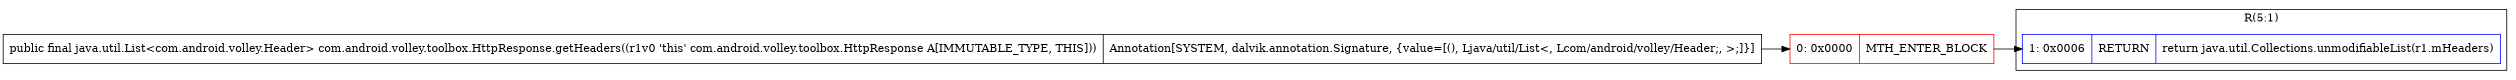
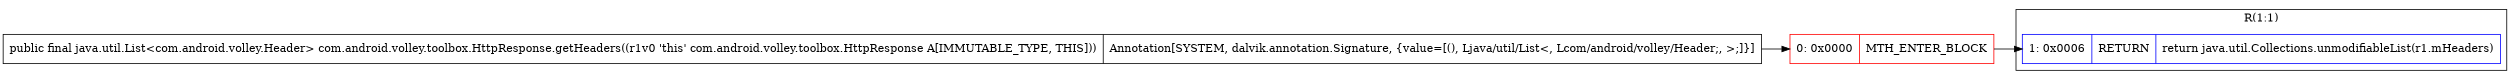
cluster "R(5:1)": label "R(5:1)" -> "R(1:1)"
